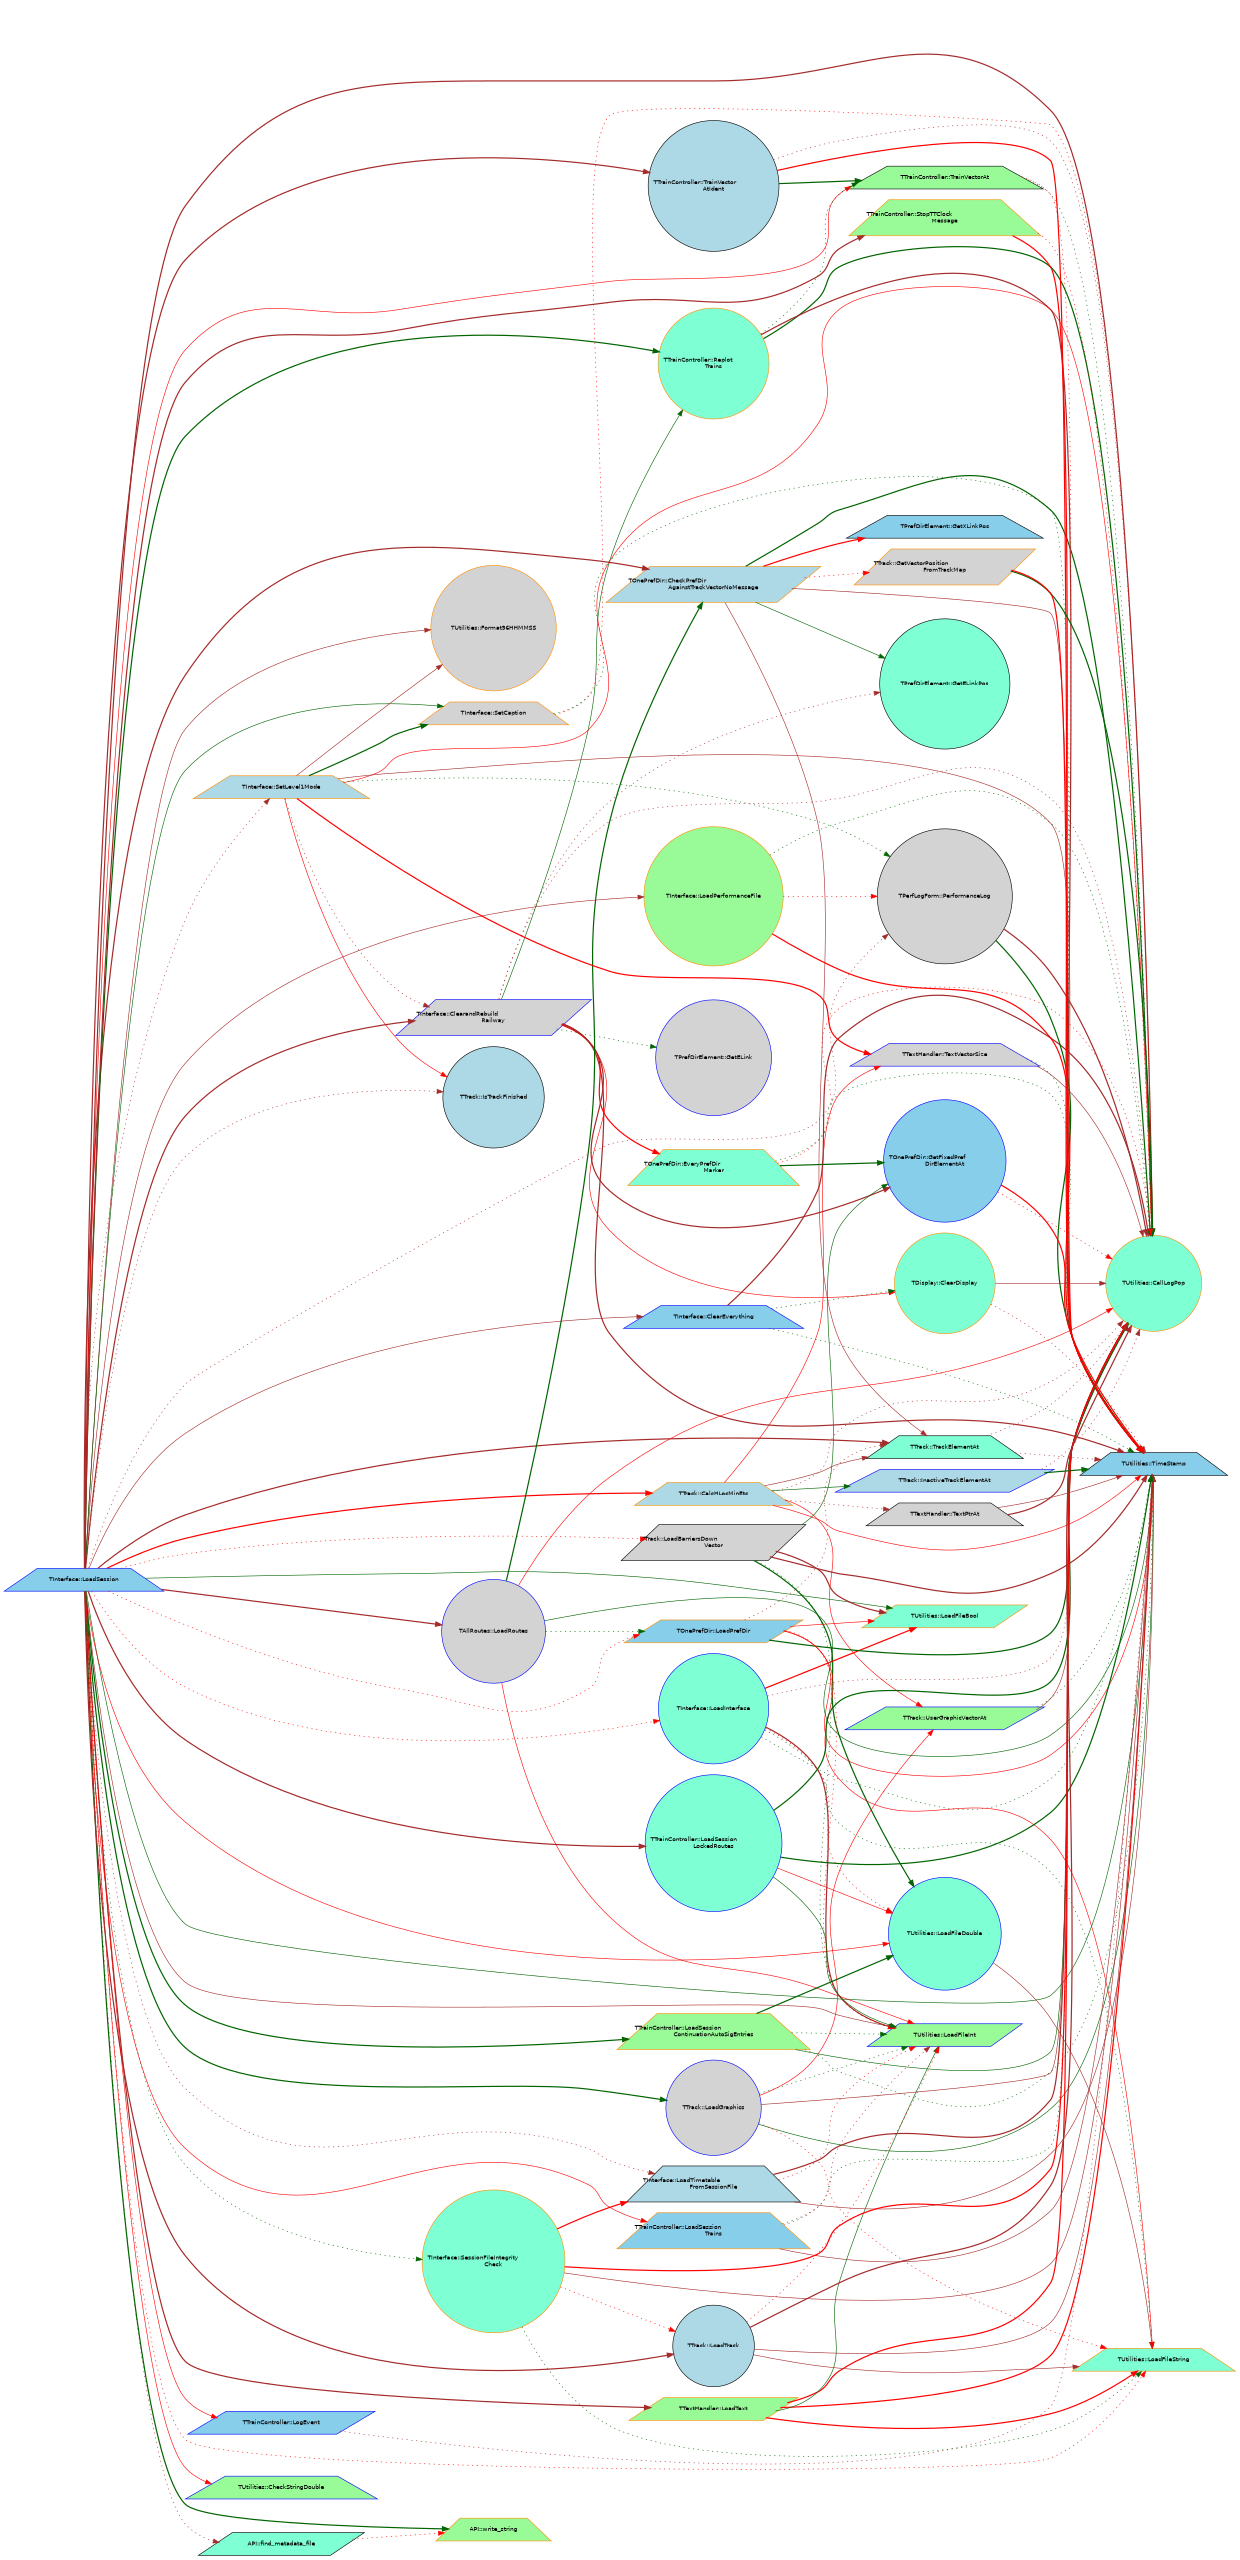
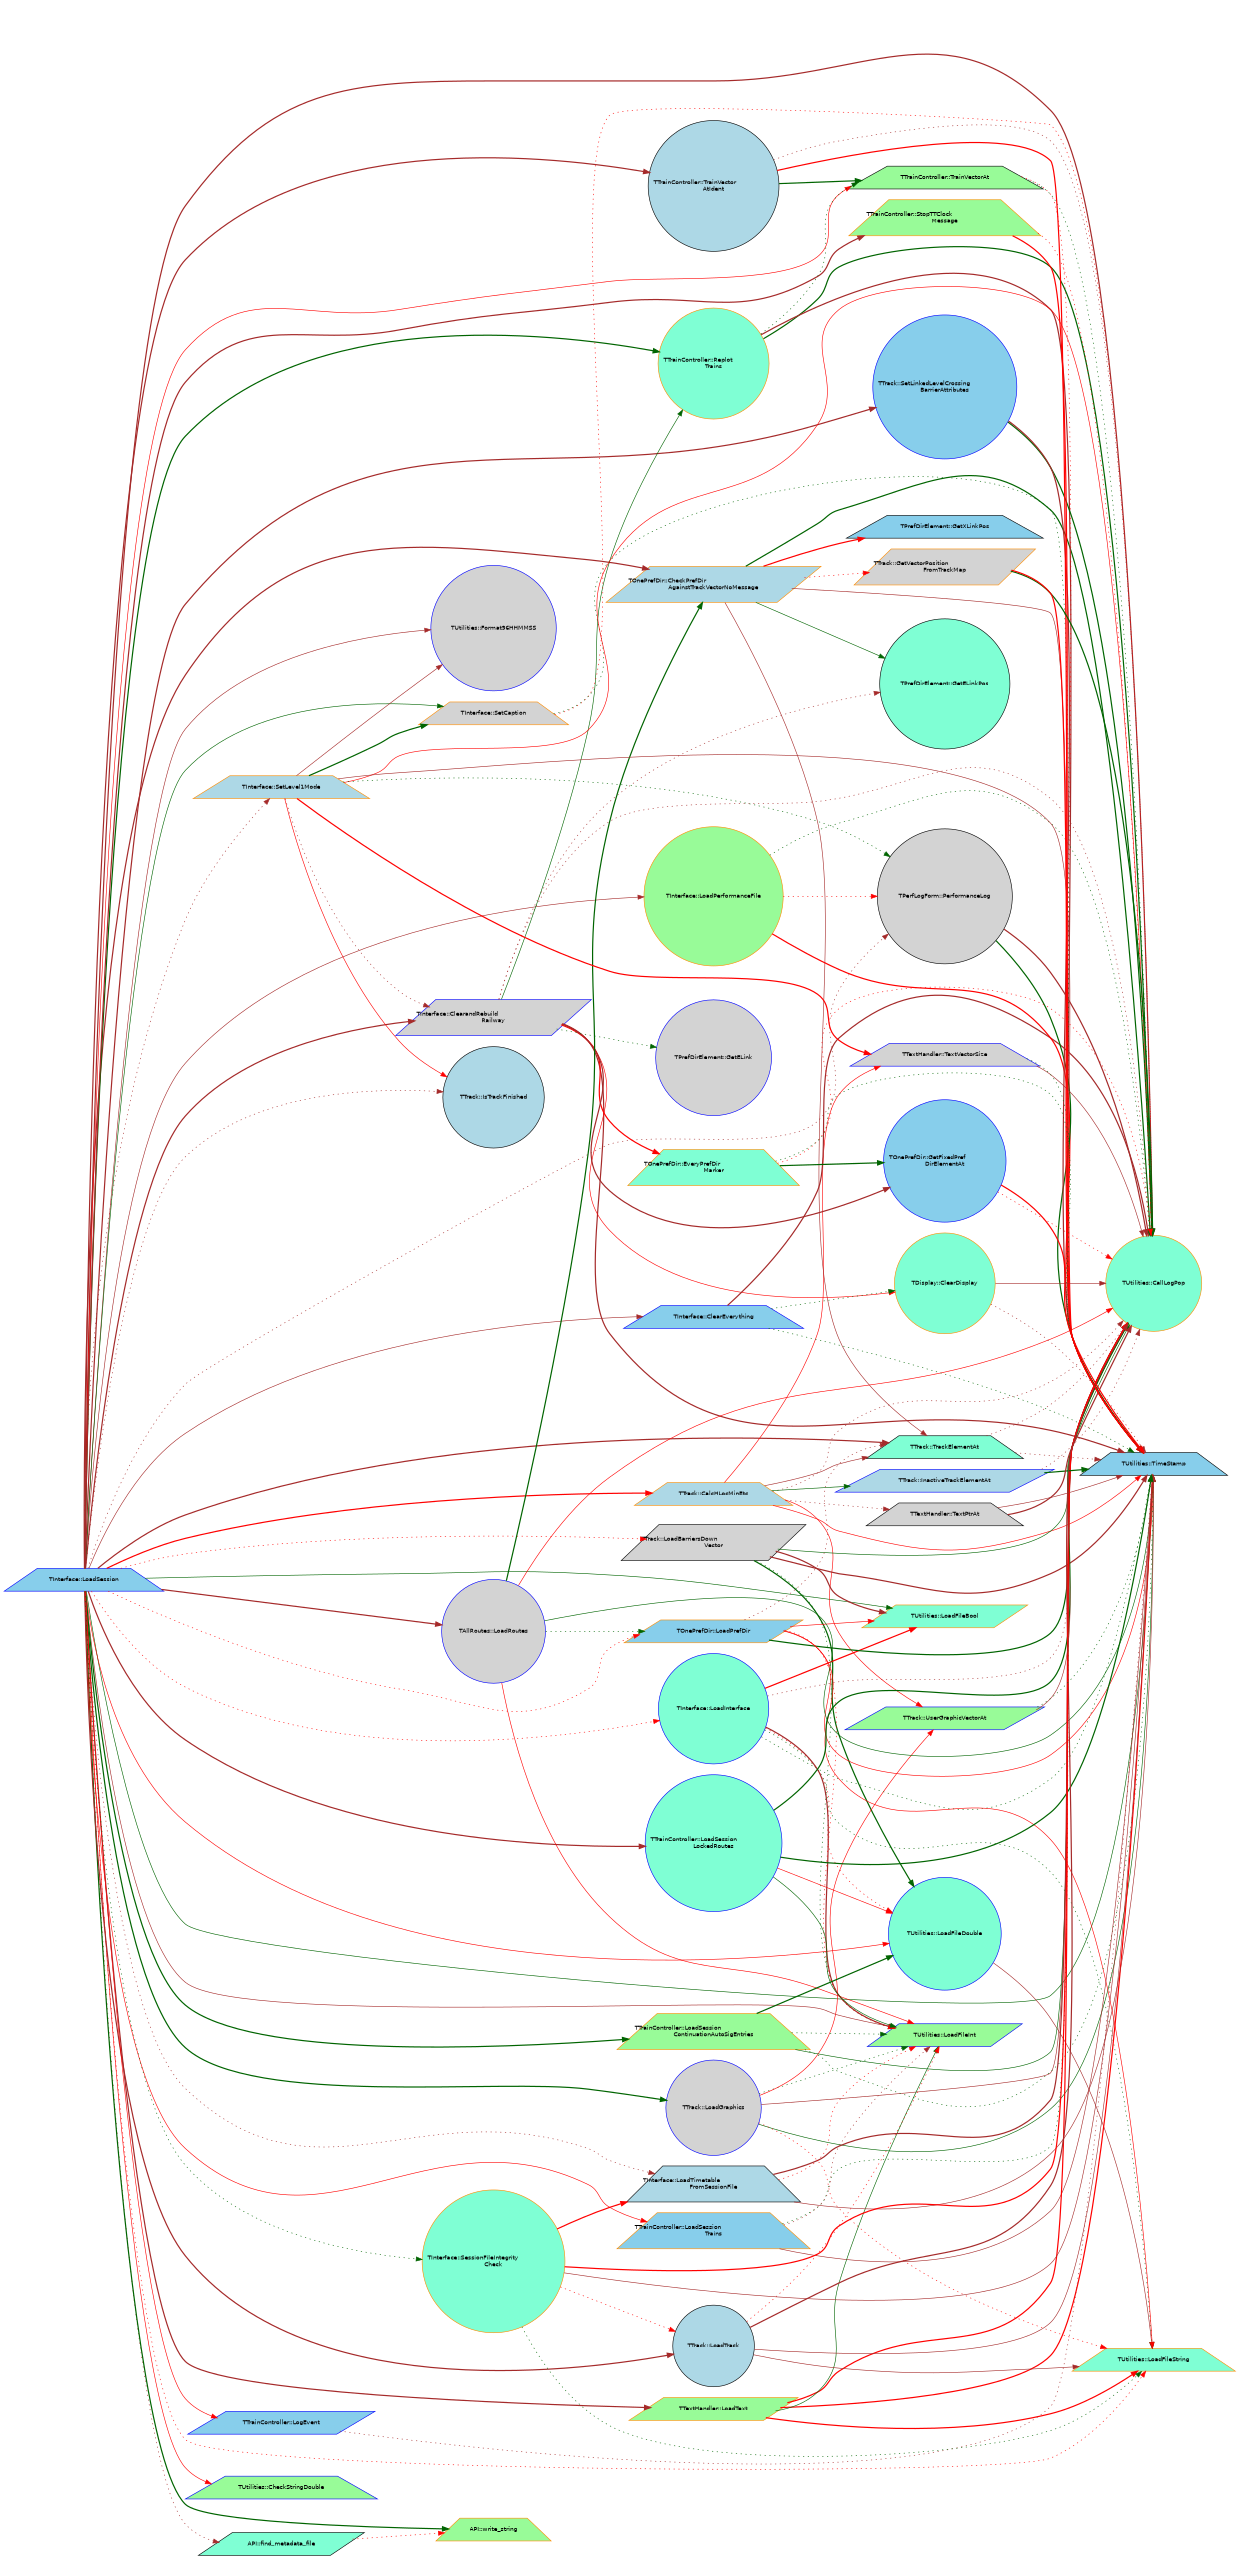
node "TTrack::SetLinkedLevelCrossing BarrierAttributes": added
node "TUtilities::Format96HHMMSS": color darkorange -> blue
edge "TTrack::LoadBarriersDown Vector" -> "TOnePrefDir::GetFixedPref DirElementAt": now "TTrack::LoadBarriersDown Vector" -> "TUtilities::CallLogPop"
